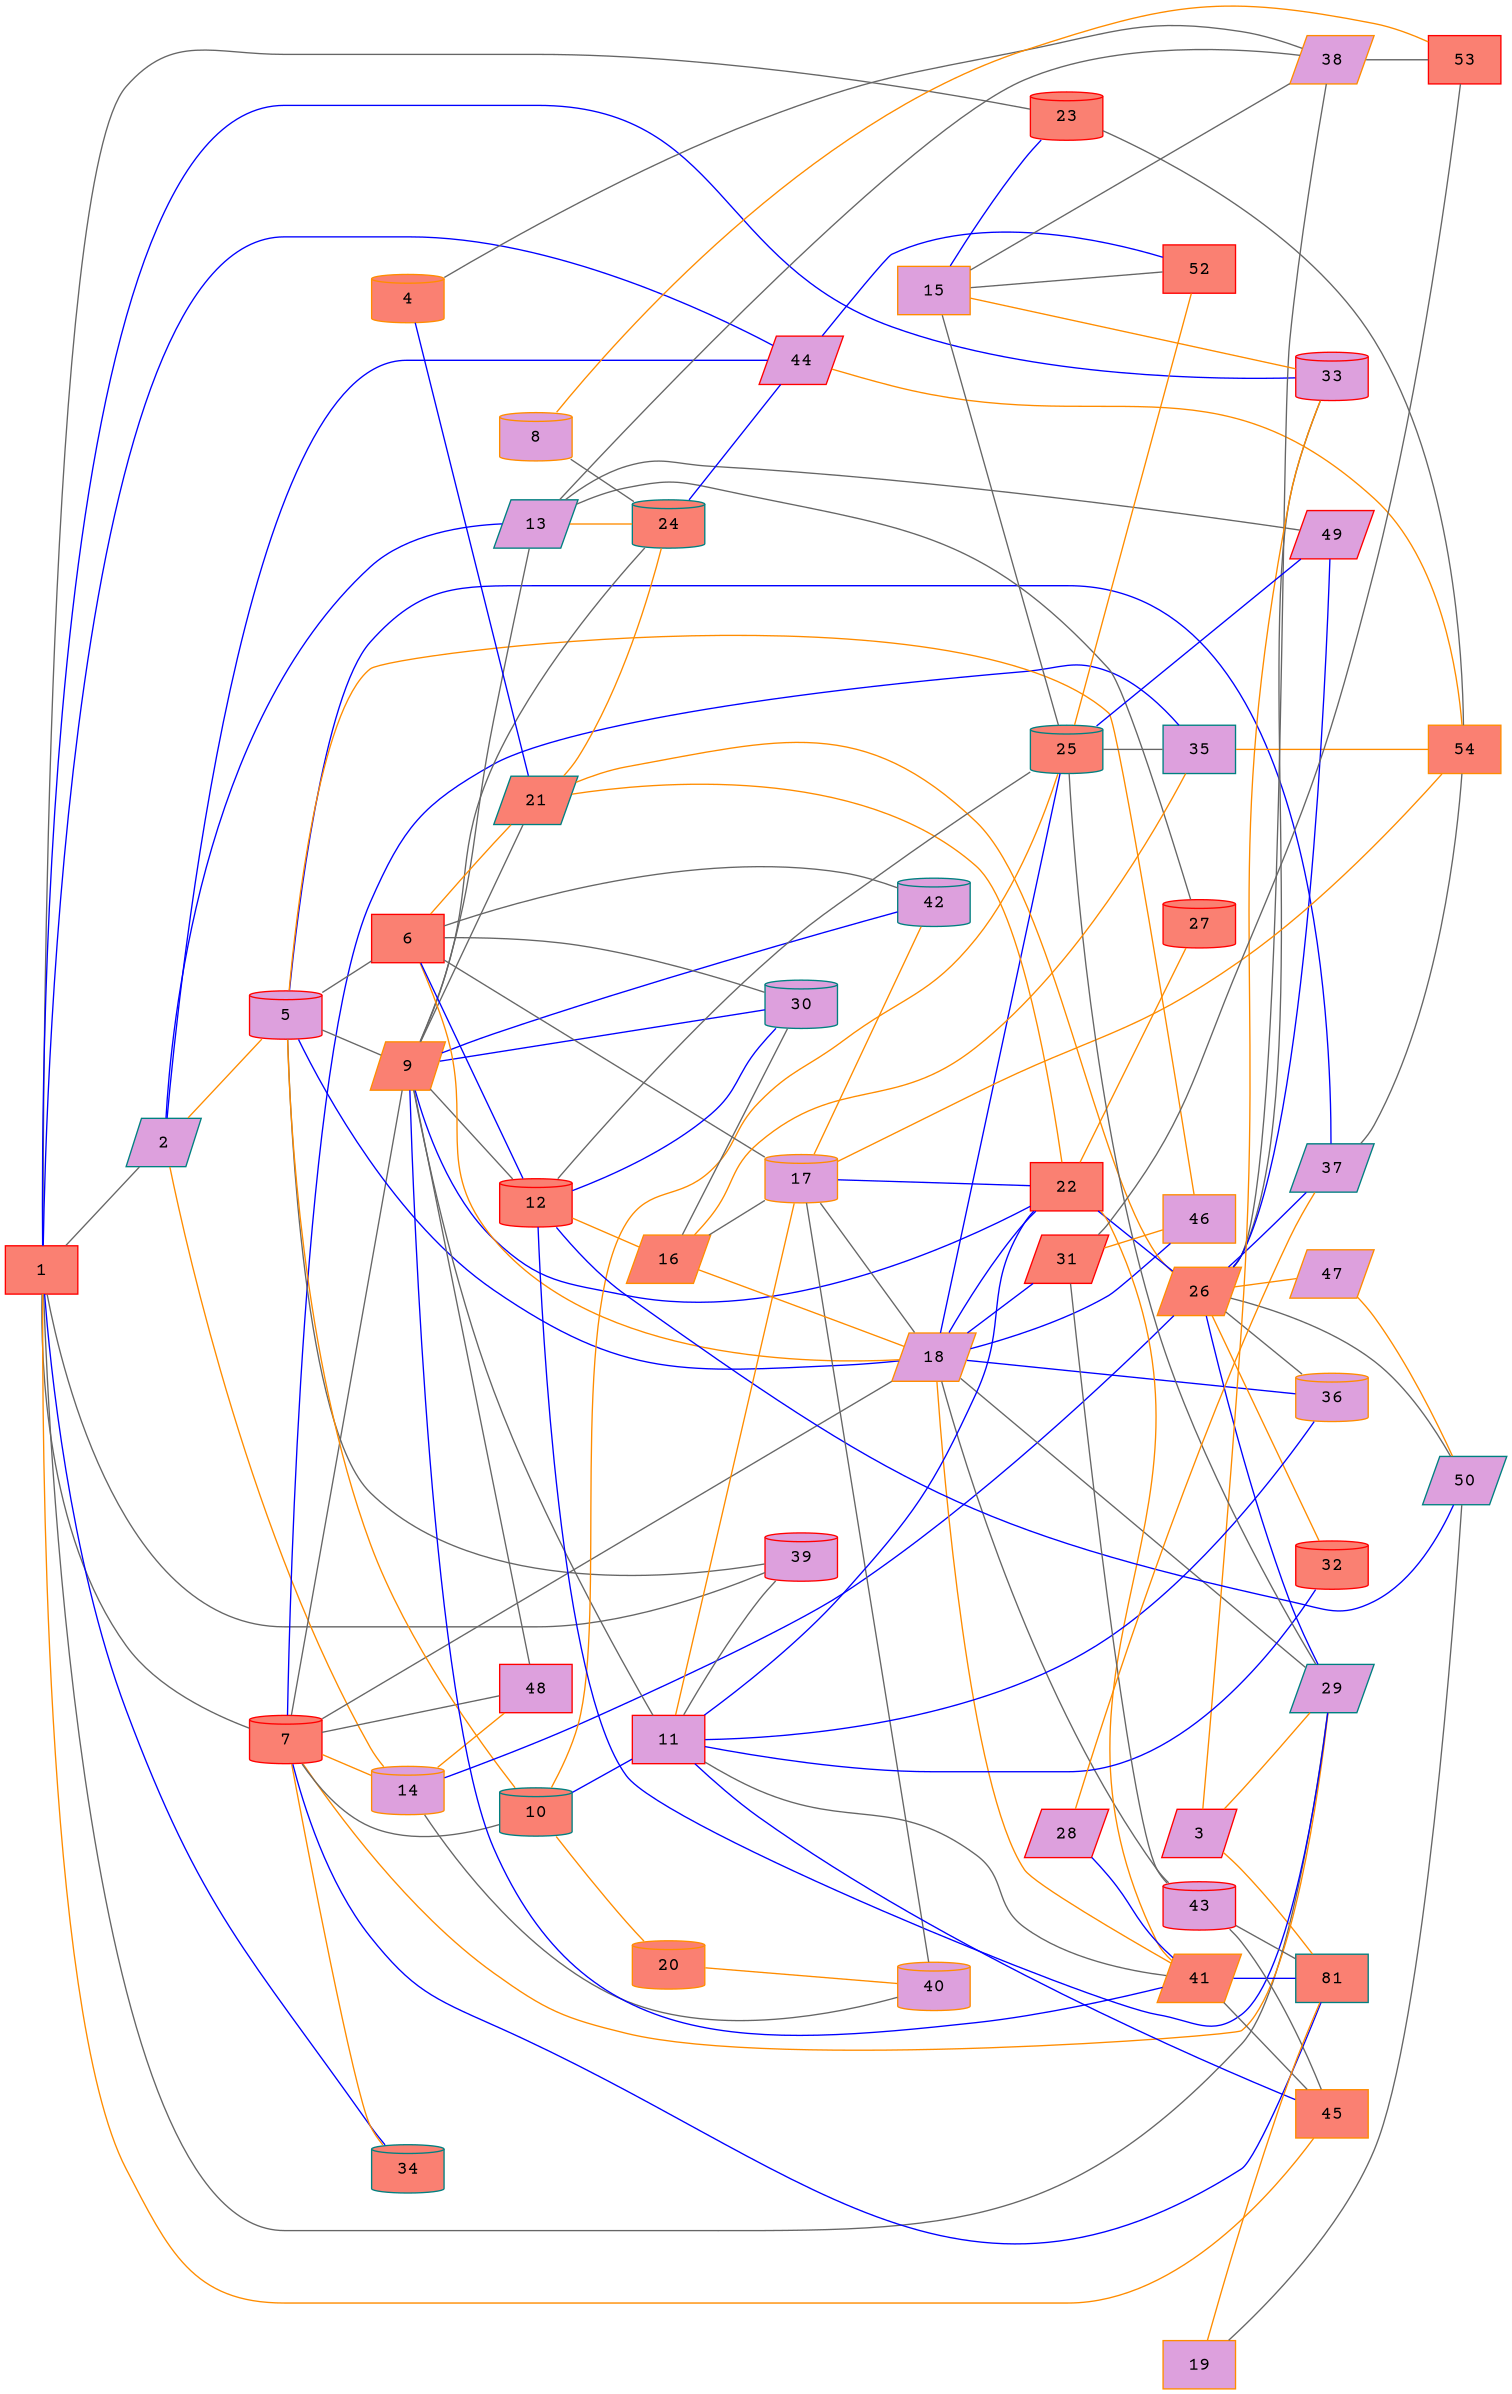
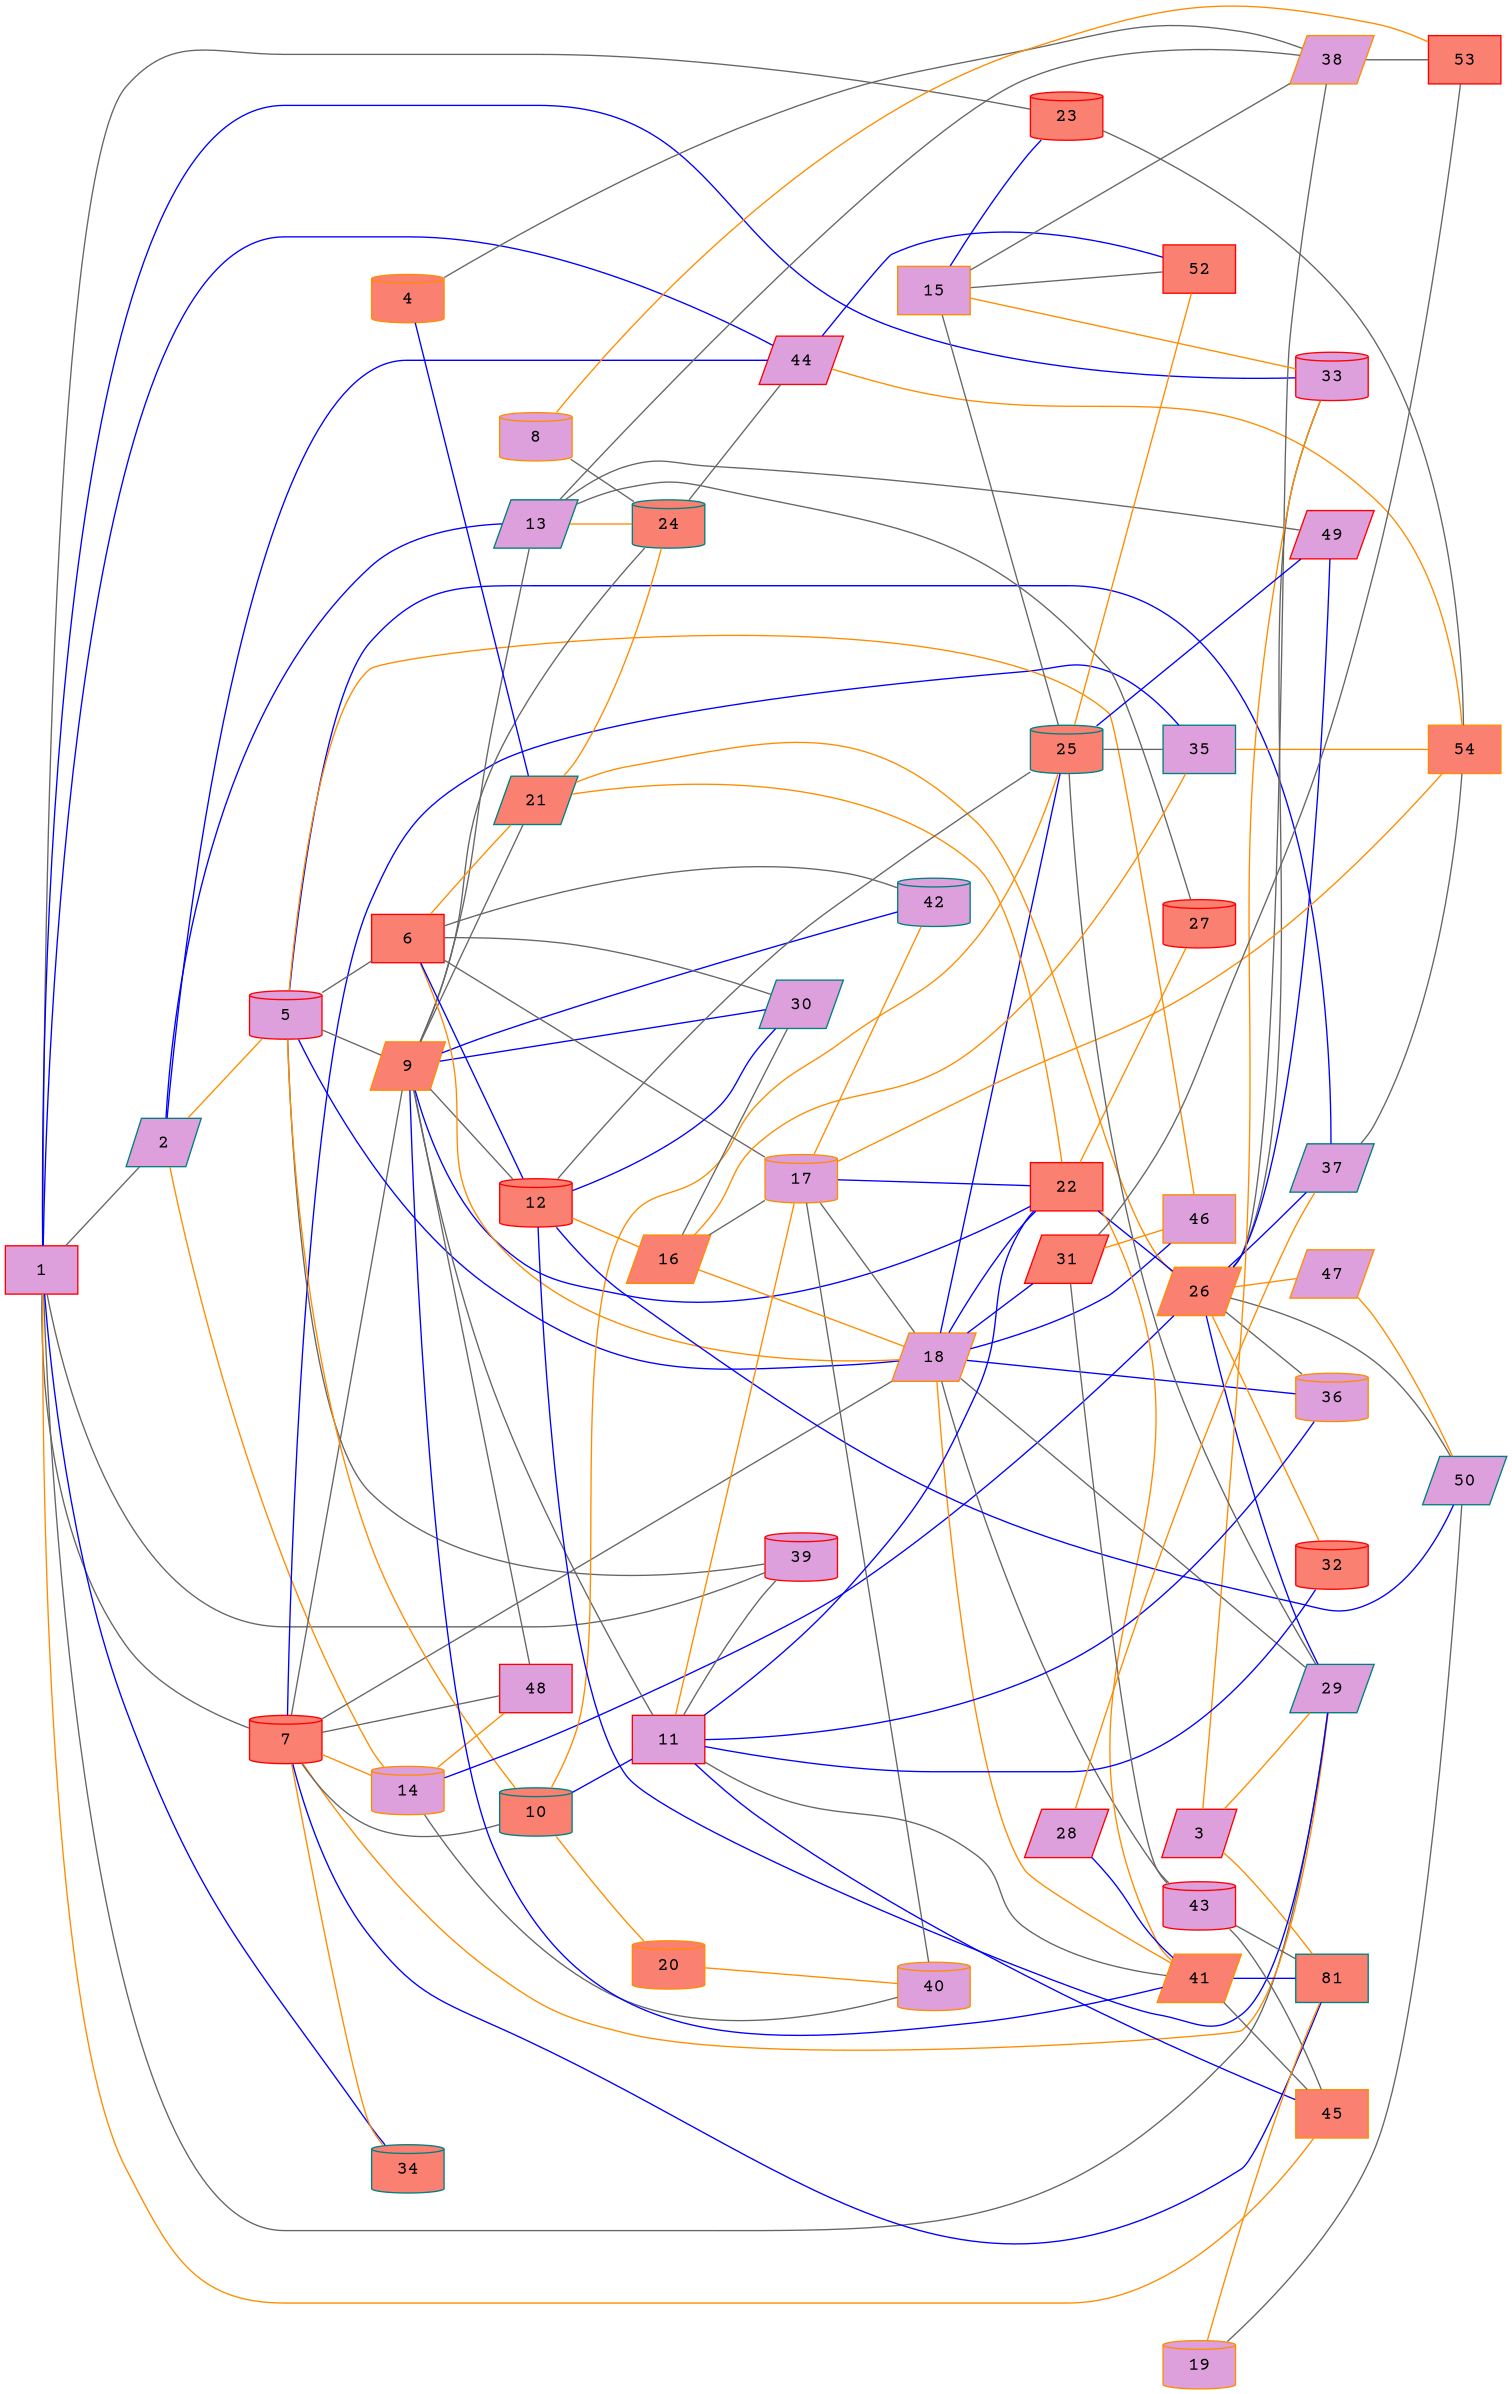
edge "44" -- "24": color blue -> gray40
node "30": shape cylinder -> parallelogram
node "1": fillcolor salmon -> plum
node "19": shape box -> cylinder
